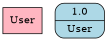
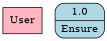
node "1.0": text "User" -> "Ensure"
